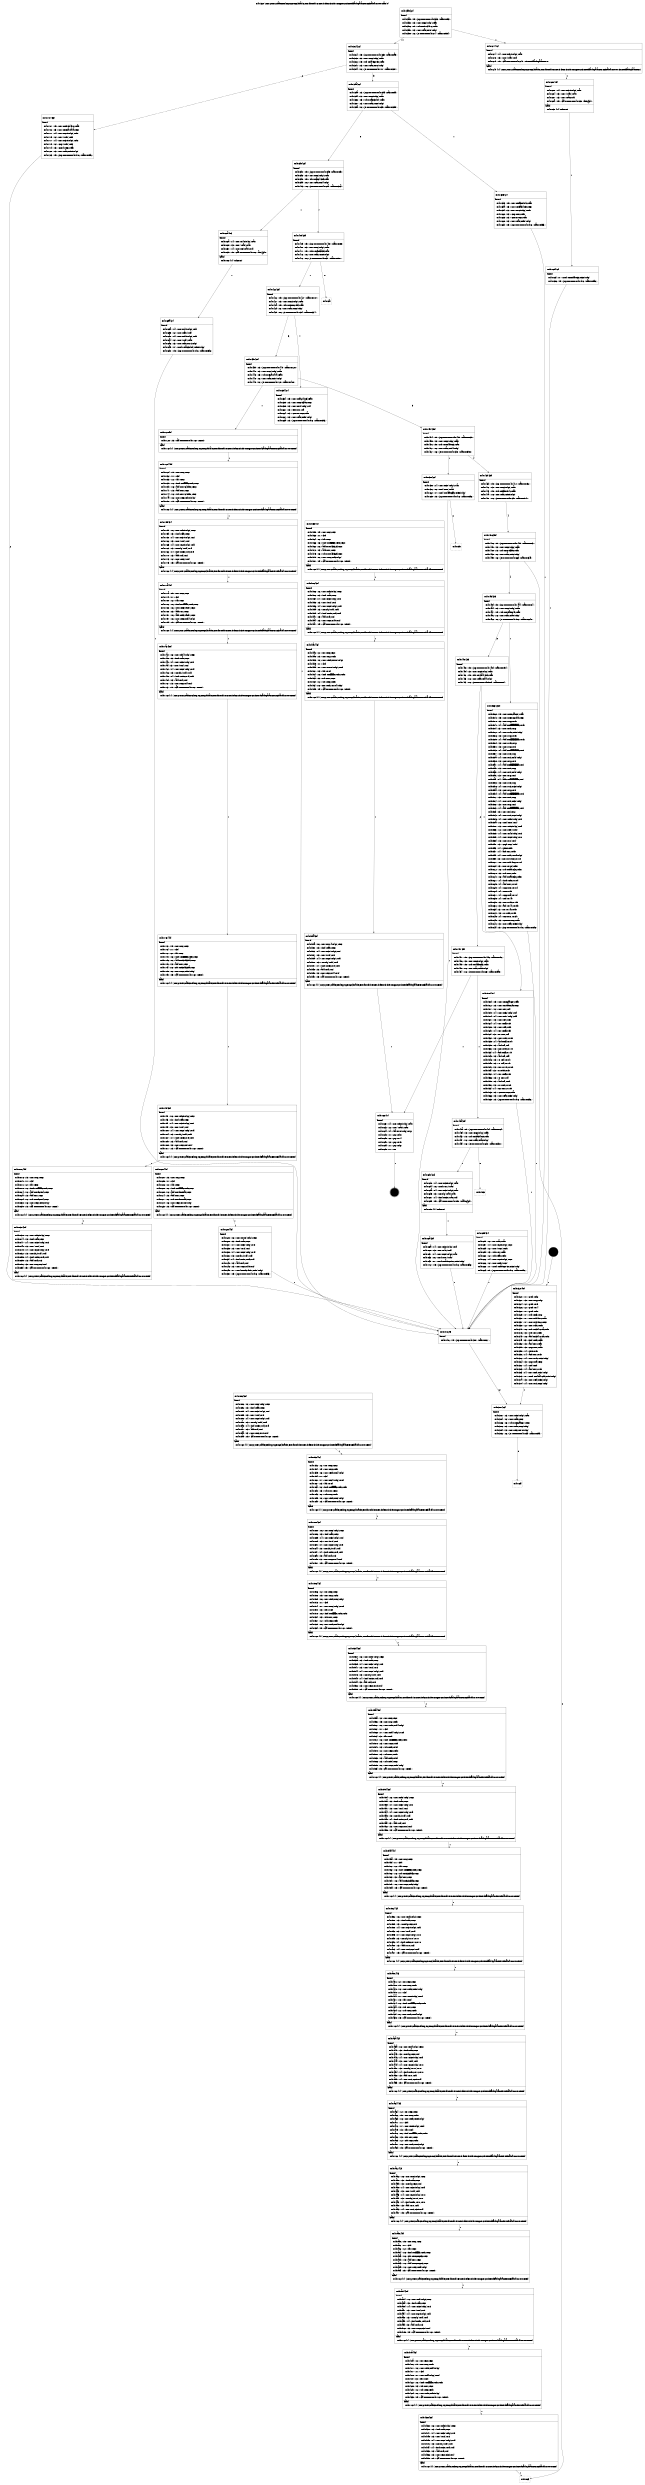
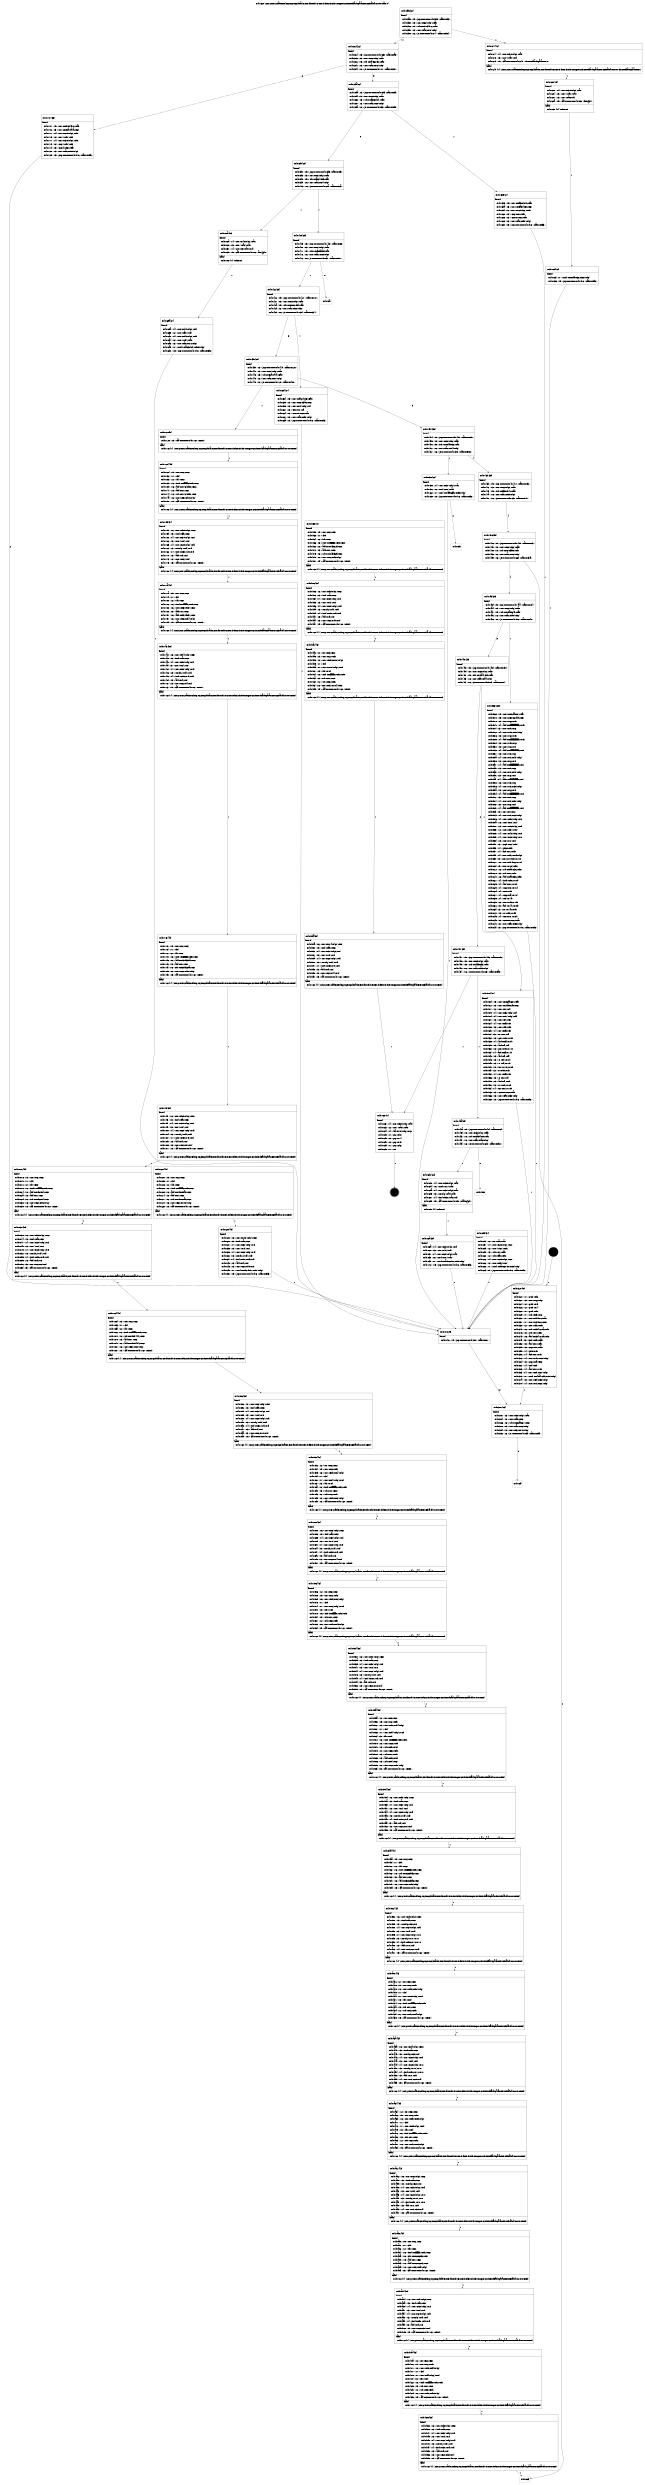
node "0x401864 [40]": added
